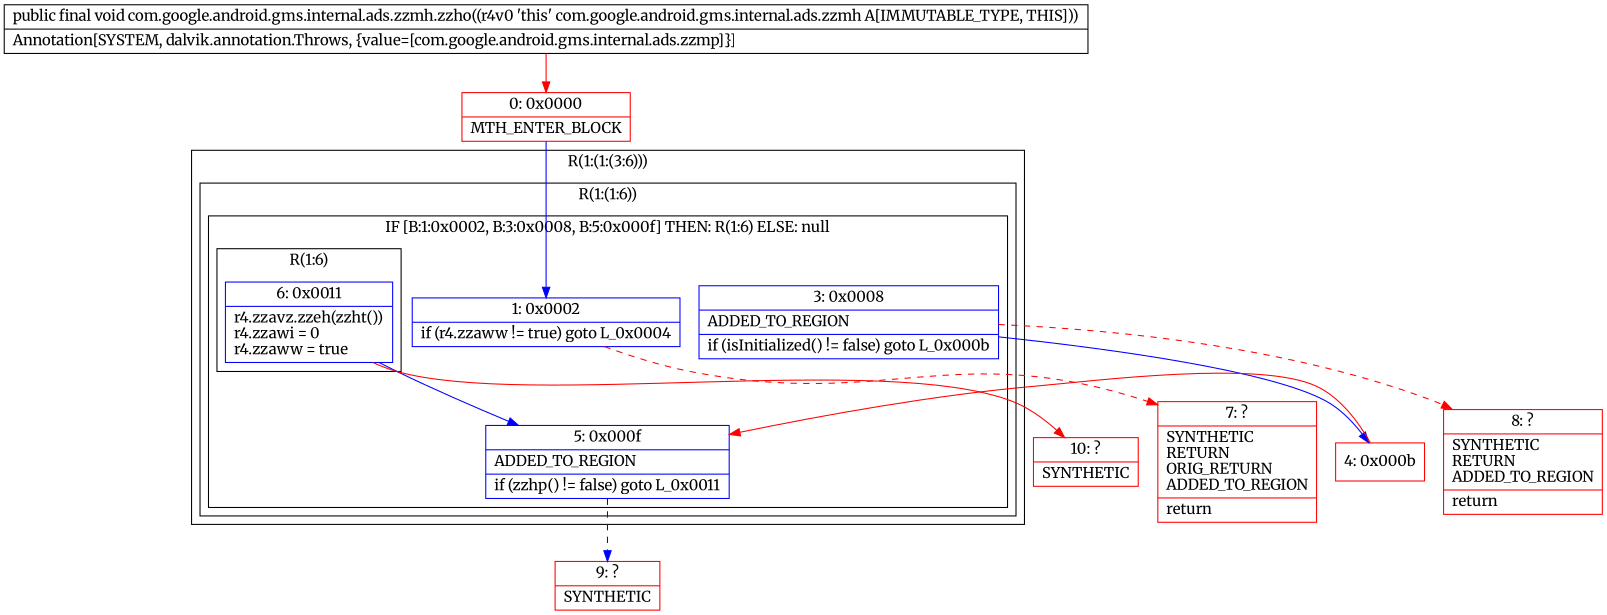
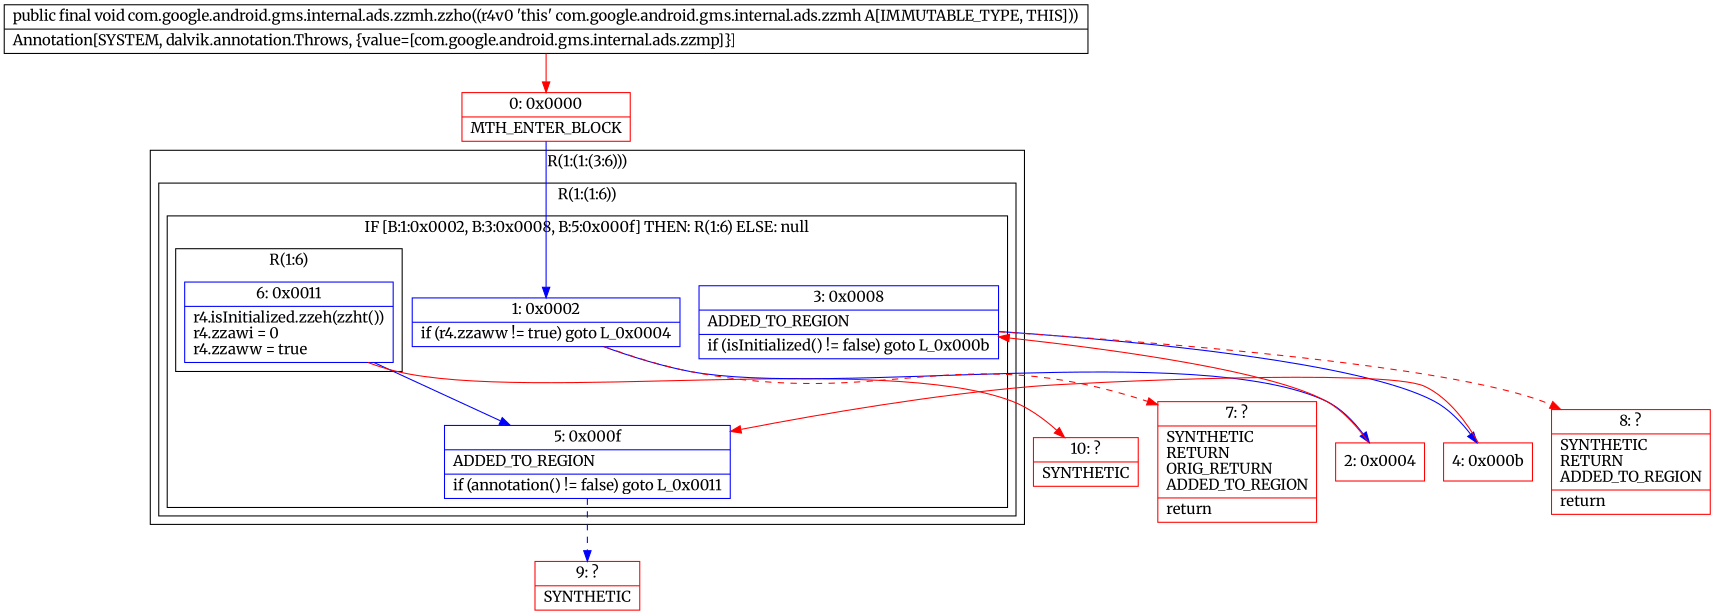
node "6: 0x0011": text "r4.zzavz.zzeh(zzht())" -> "r4.isInitialized.zzeh(zzht())"
node "2: 0x0004": added
node "5: 0x000f": text "if (zzhp() != false) goto L_0x0011" -> "if (annotation() != false) goto L_0x0011"
